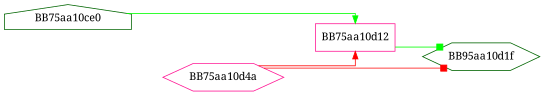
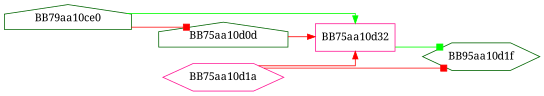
node "BB75aa10ce0": label "BB75aa10ce0" -> "BB79aa10ce0"
node "BB75aa10d0d": added
node "BB75aa10d12": label "BB75aa10d12" -> "BB75aa10d32"
node "BB75aa10d4a": label "BB75aa10d4a" -> "BB75aa10d1a"
